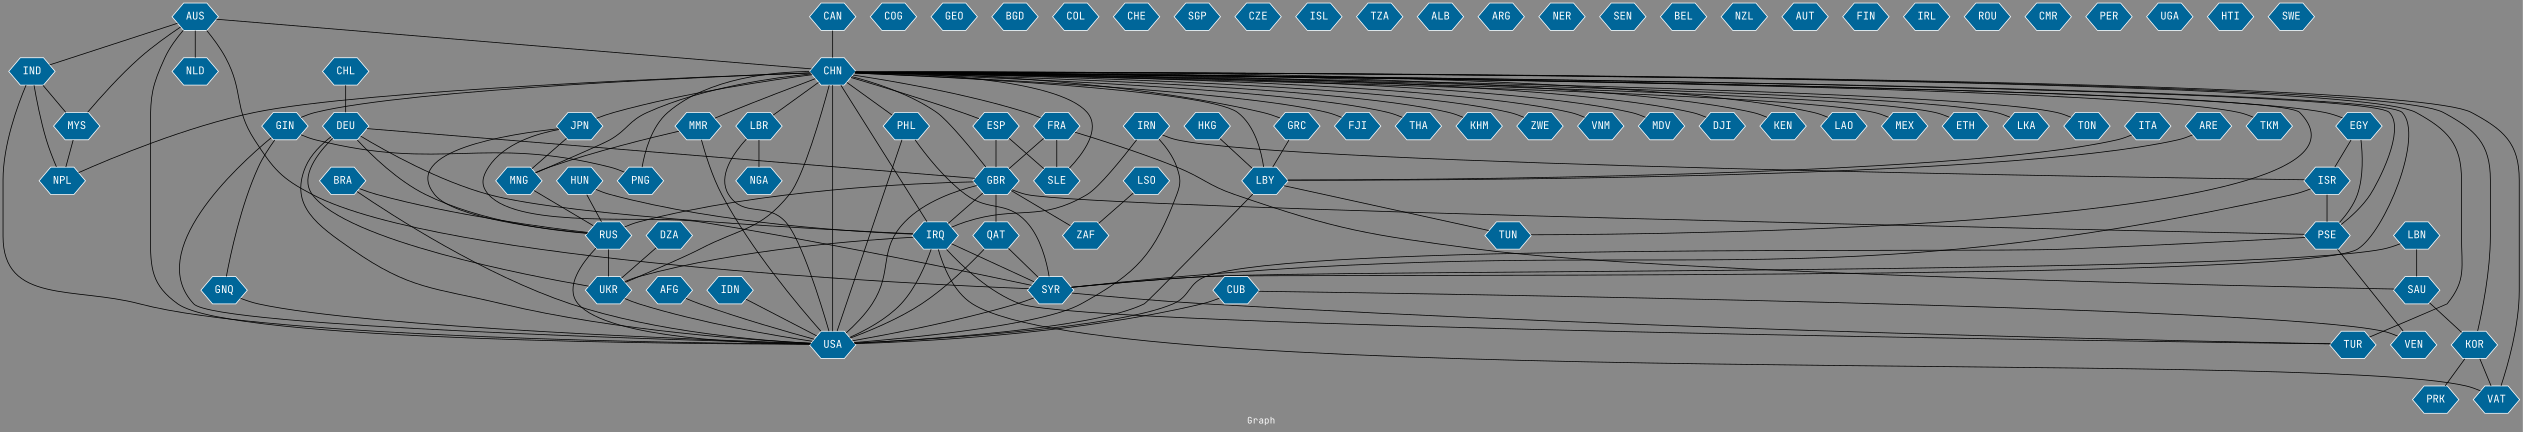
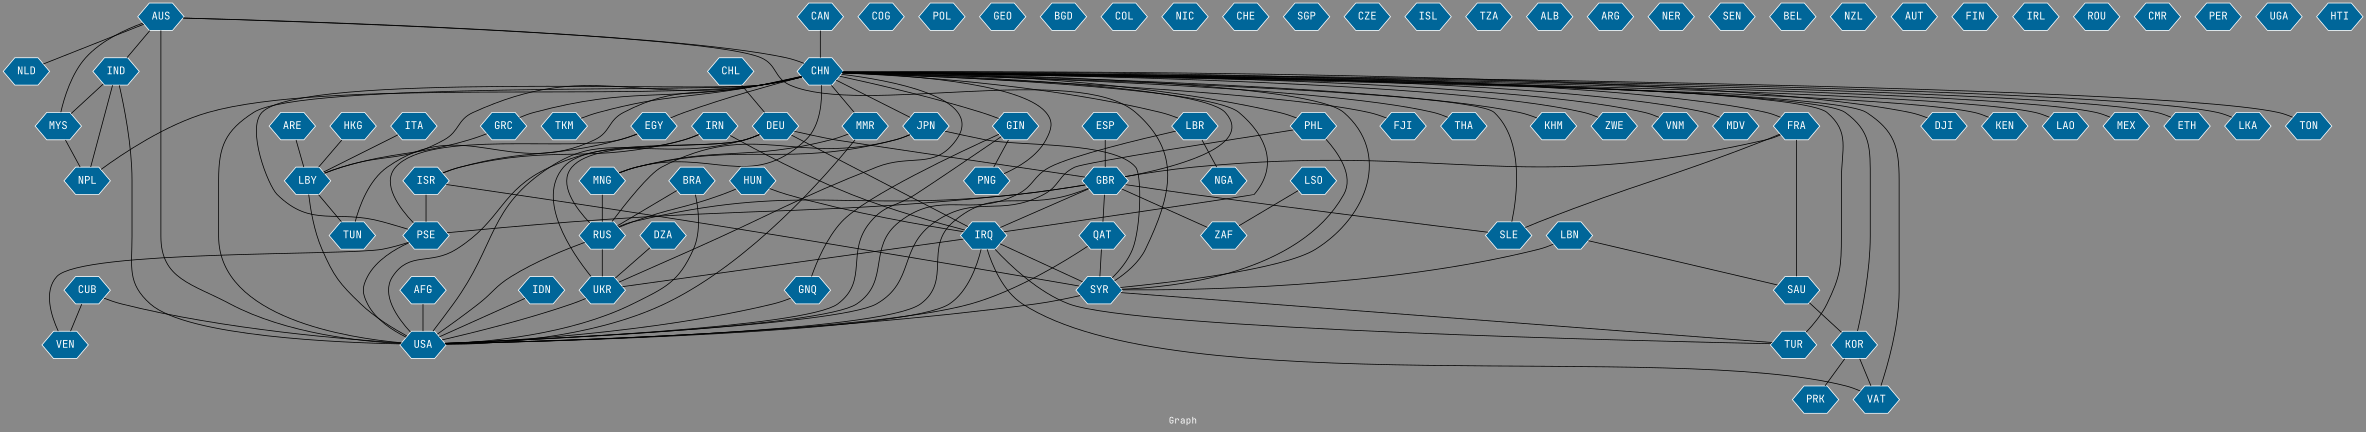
node "POL": added
node "NIC": added
node "SWE": removed
edge "CHN" -- "ESP": removed
edge "ESP" -- "SLE": now "GBR" -- "SLE"
